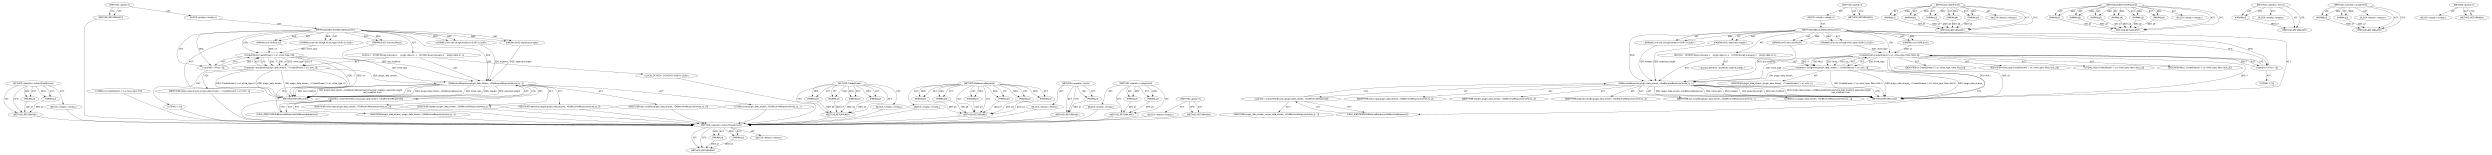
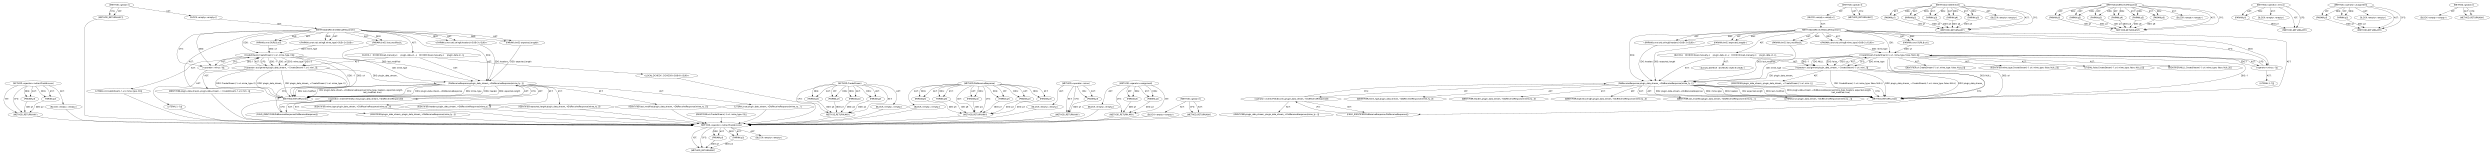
edge "(CreateStream,CreateStream(-1, url, mime_type, 0))" -> "(LITERAL,0,CreateStream(-1, url, mime_type, 0))": added, label "AST:"
node "(IDENTIFIER,url,CreateStream(-1, url, mime_type, 0))": added
